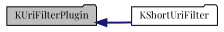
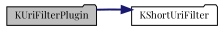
edge "KShortUriFilter" -> "KUriFilterPlugin": reversed
